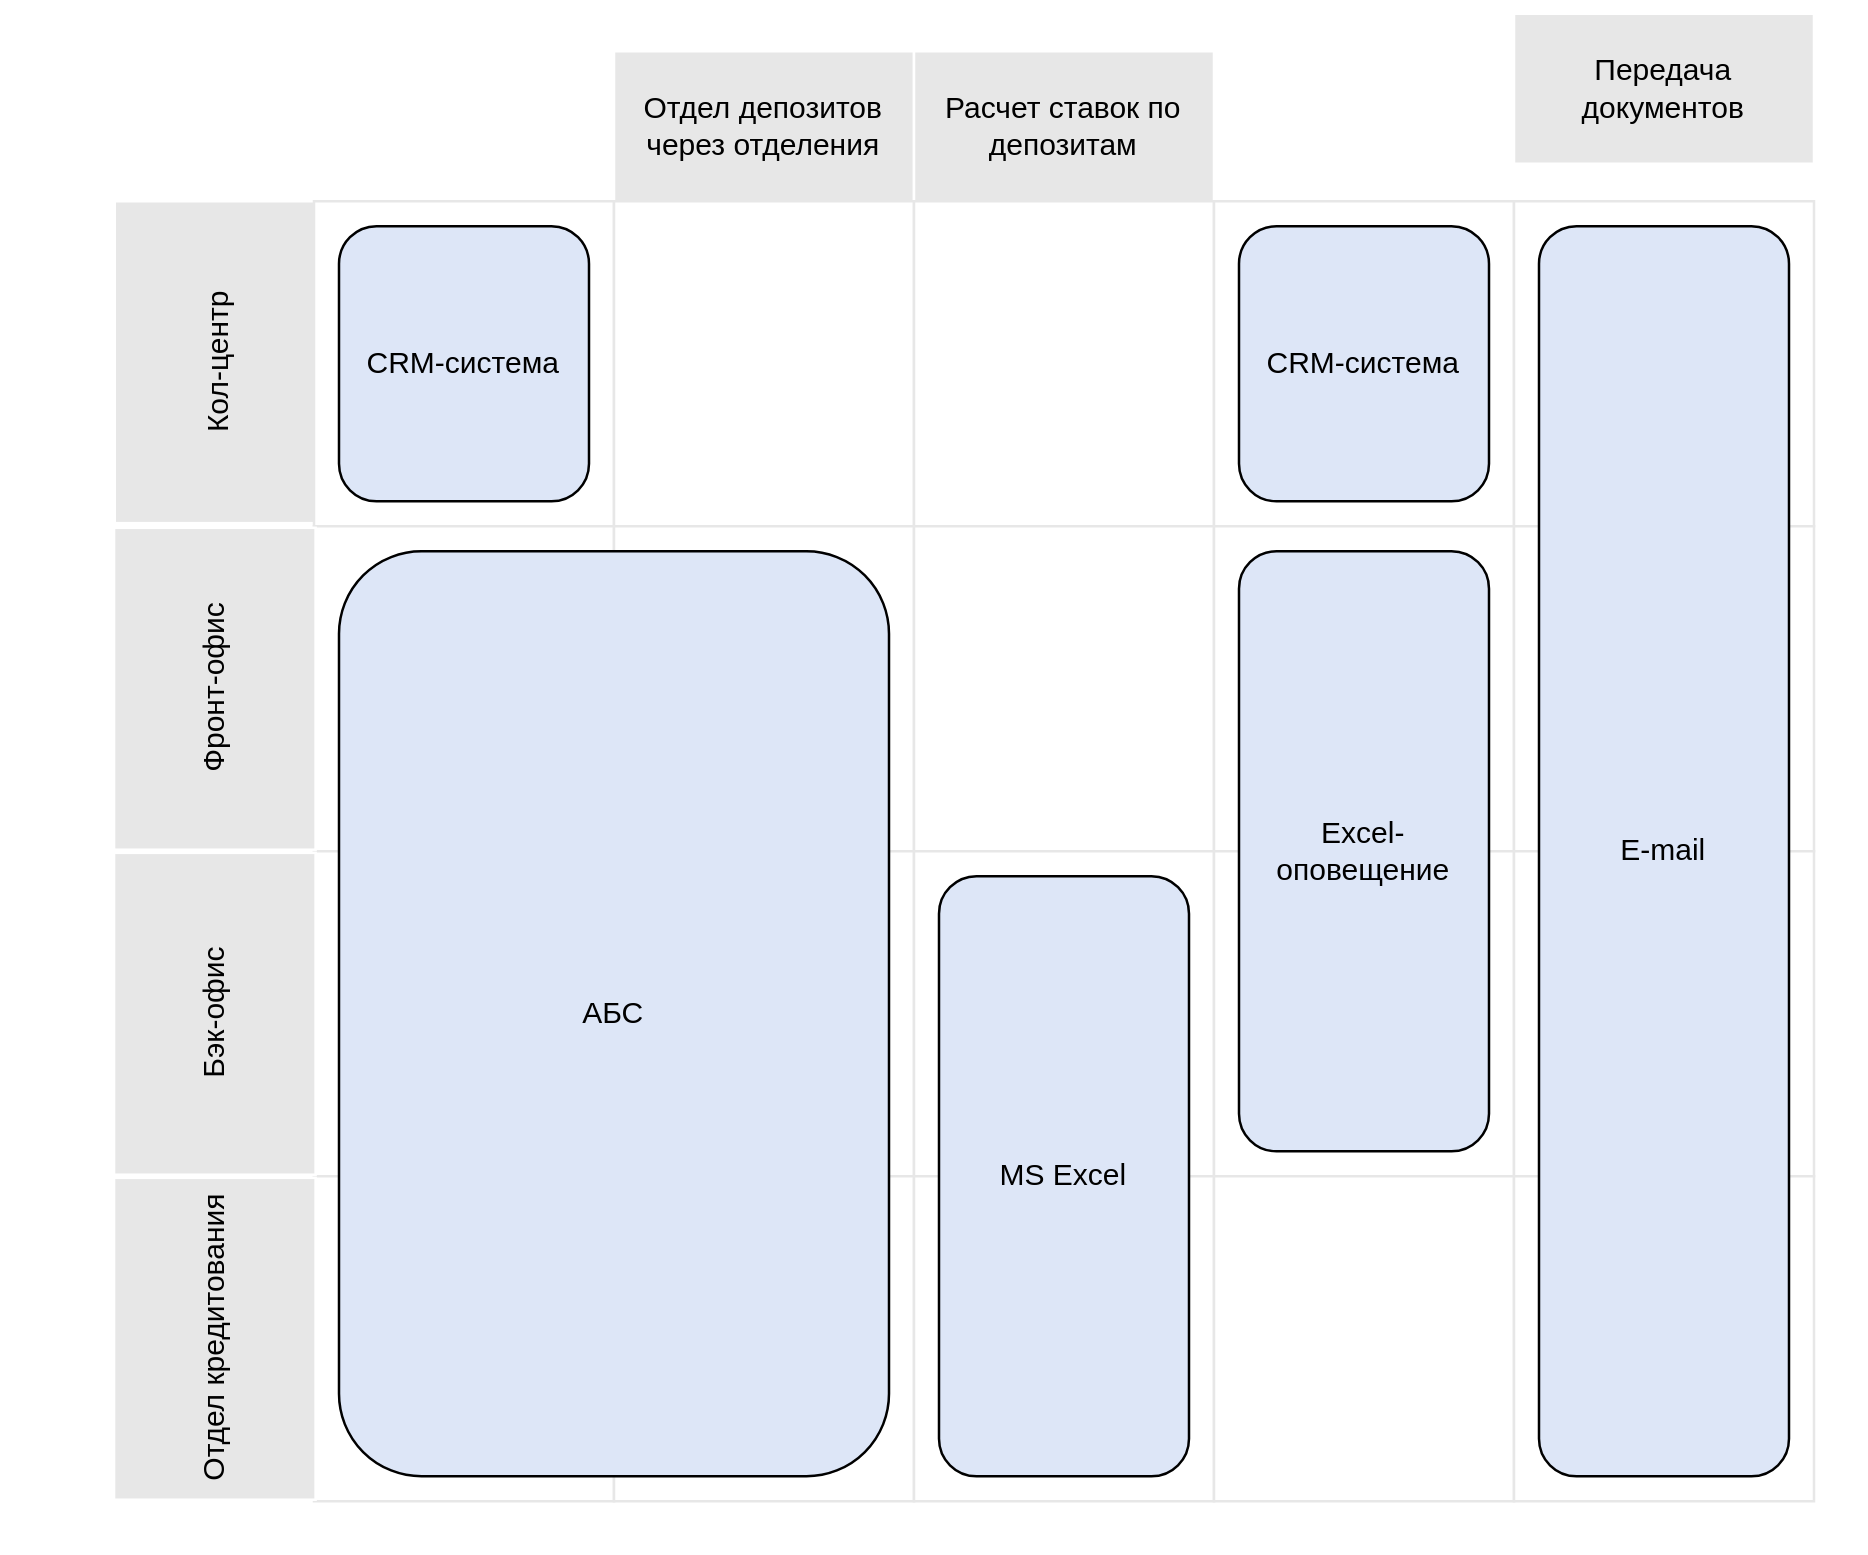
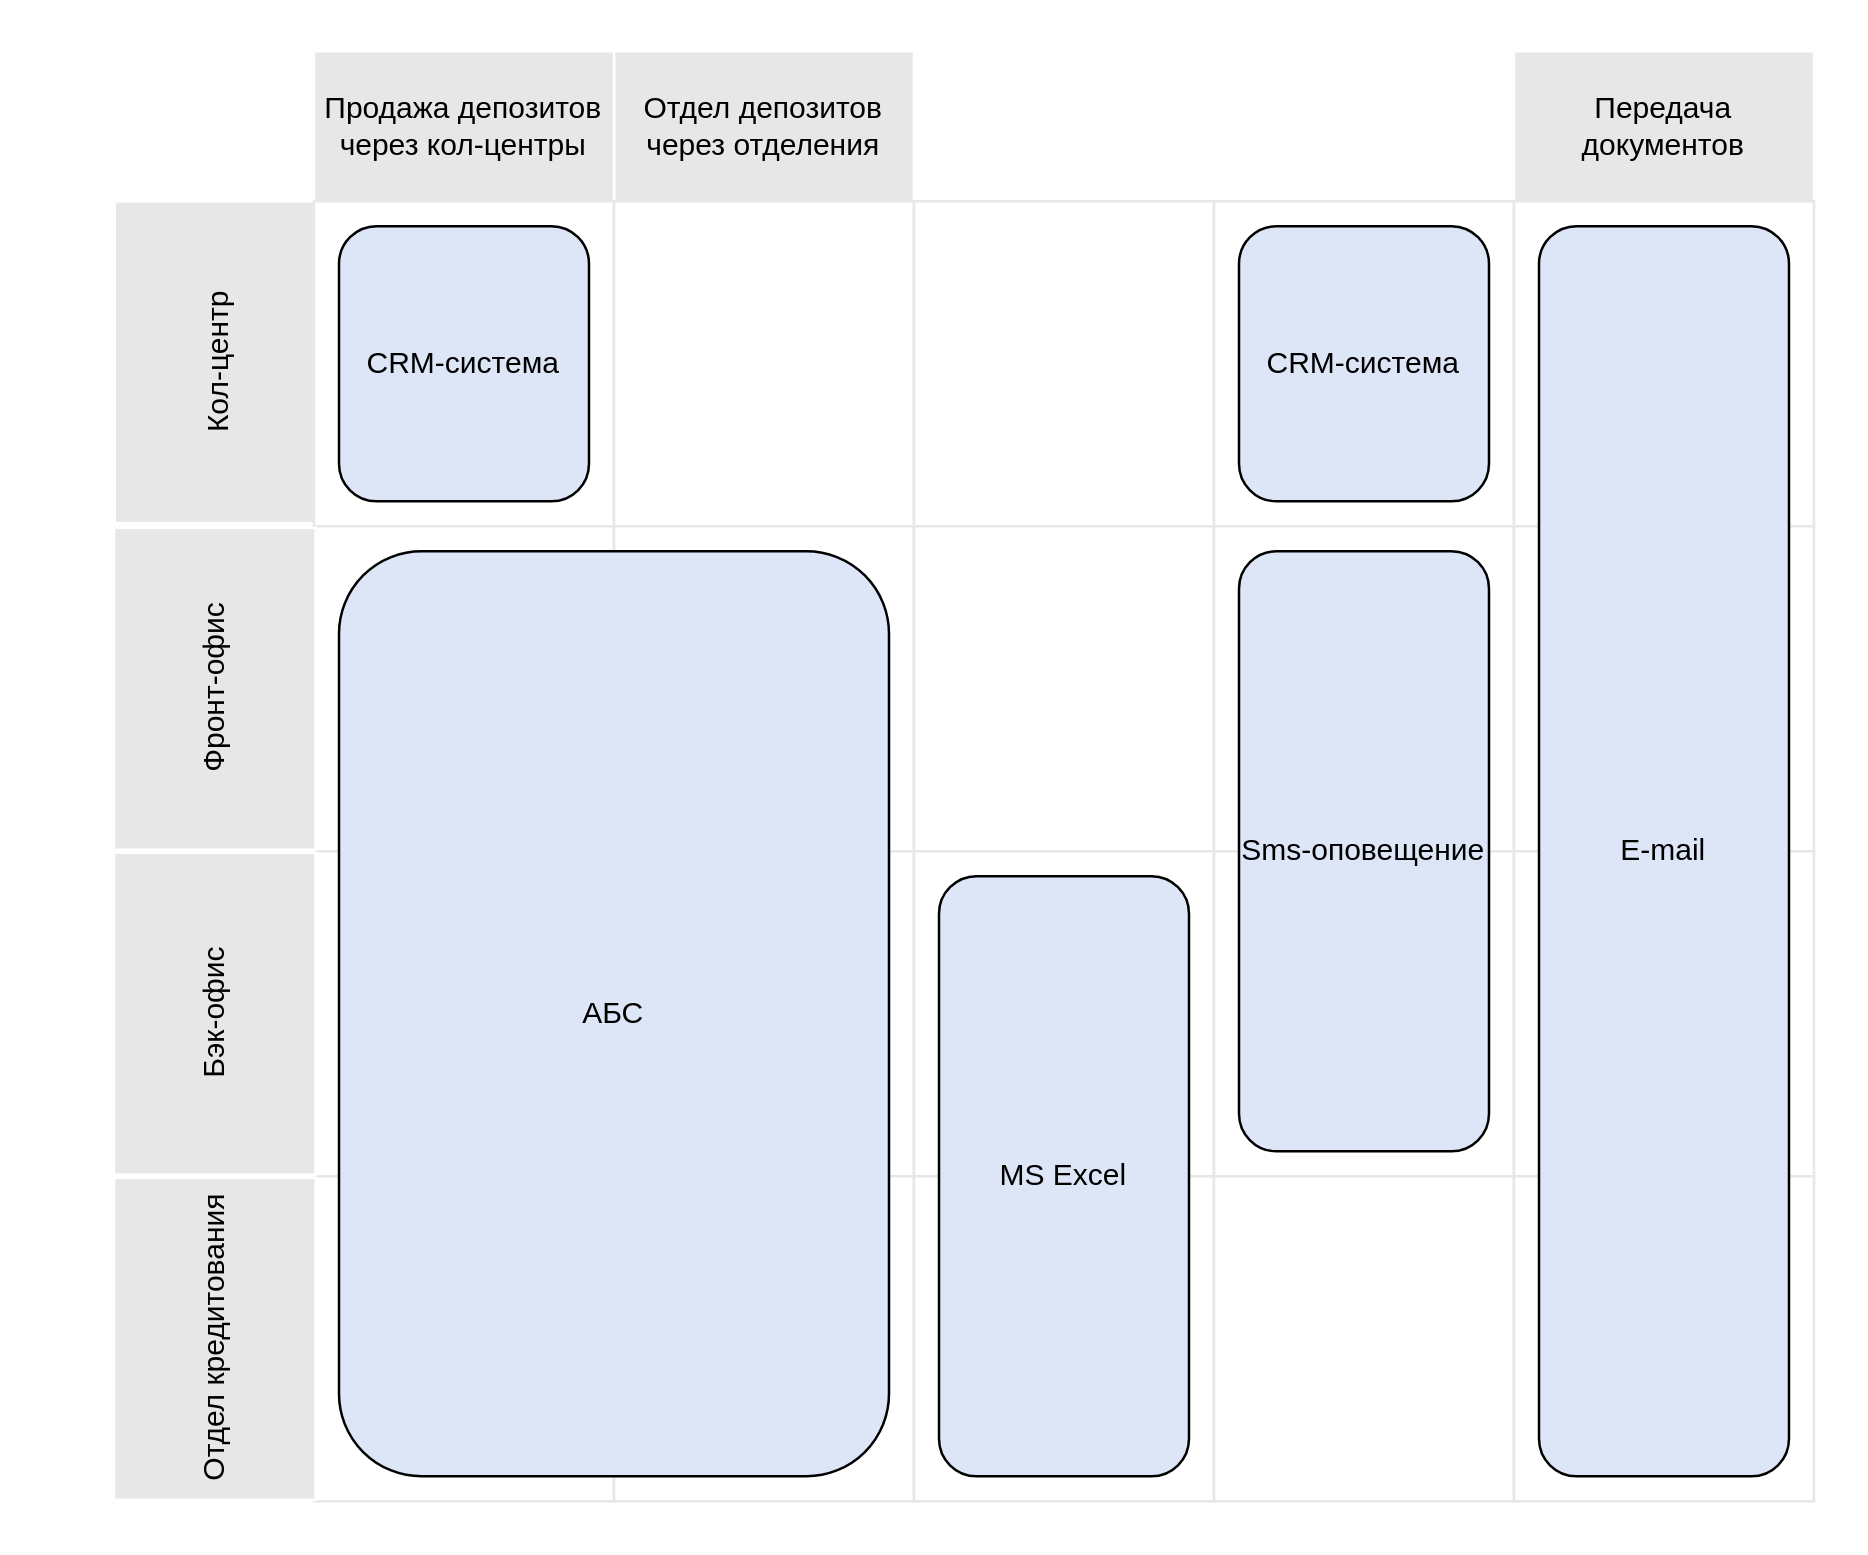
node "Передача документов": moved (1664, 89) -> (1664, 126)
node "Продажа депозитов через кол-центры": added
node "Расчет ставок по депозитам": removed
node "Excel-оповещение": label "Excel-оповещение" -> "Sms-оповещение"
